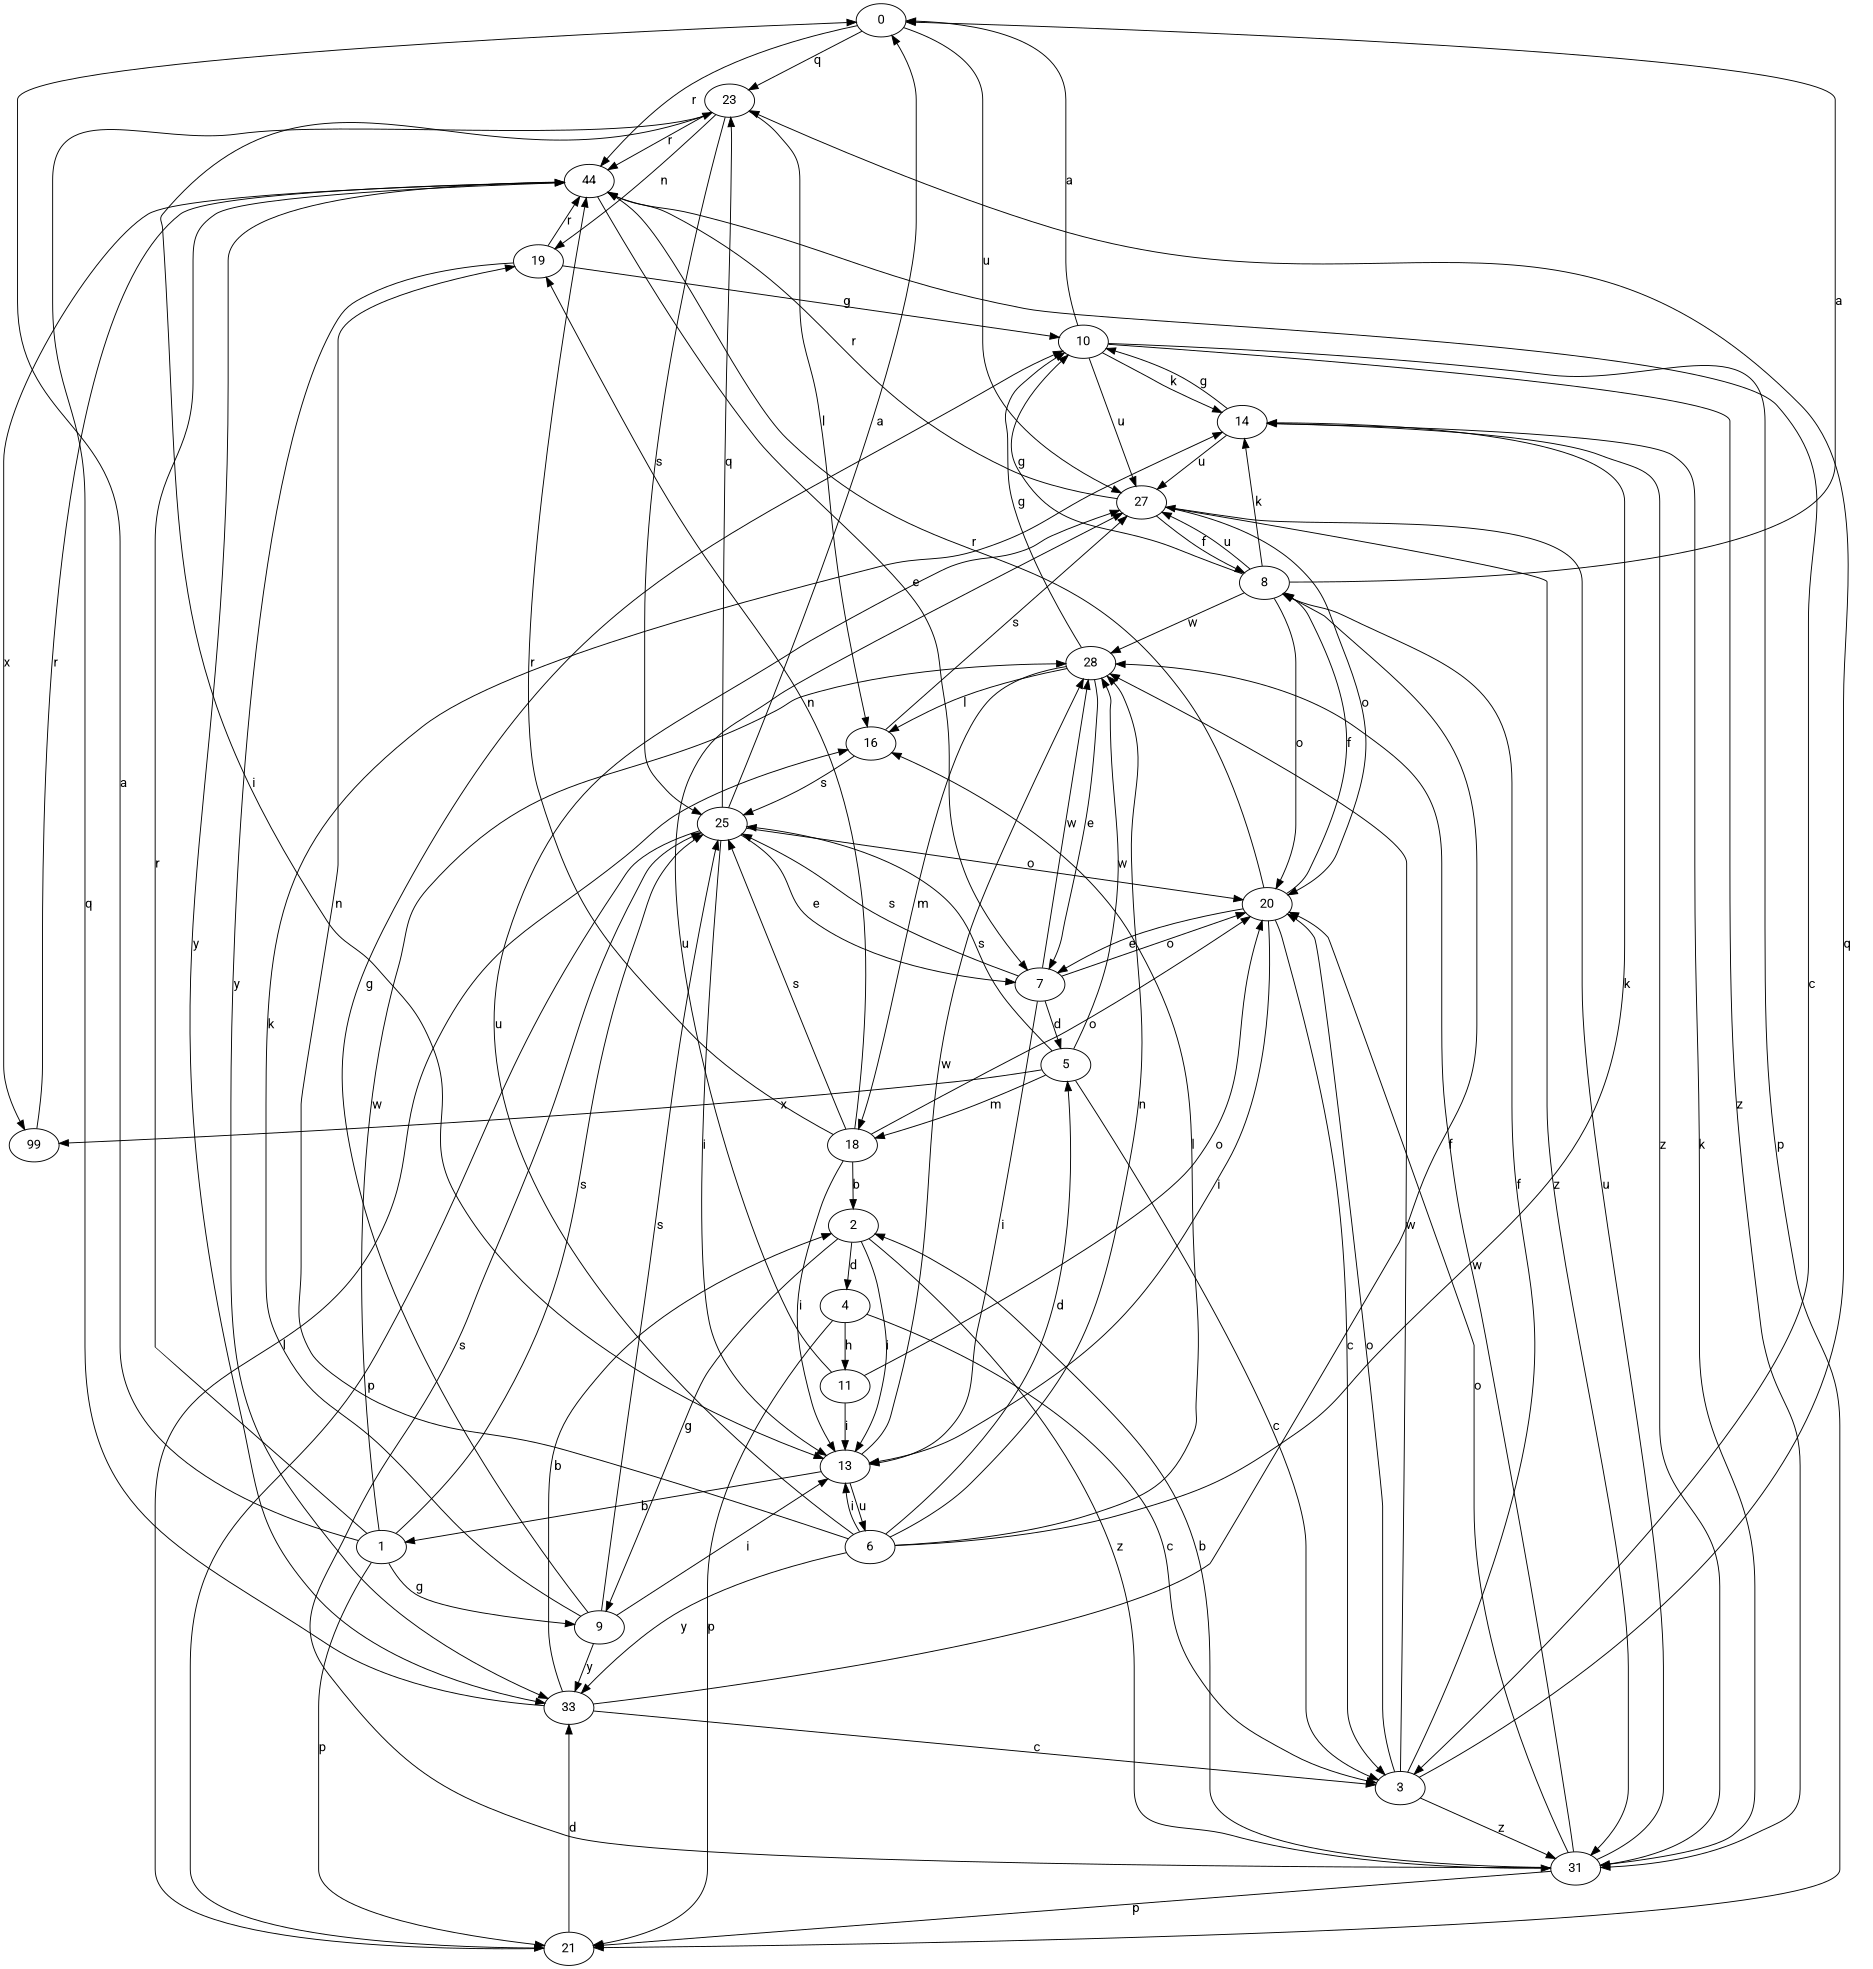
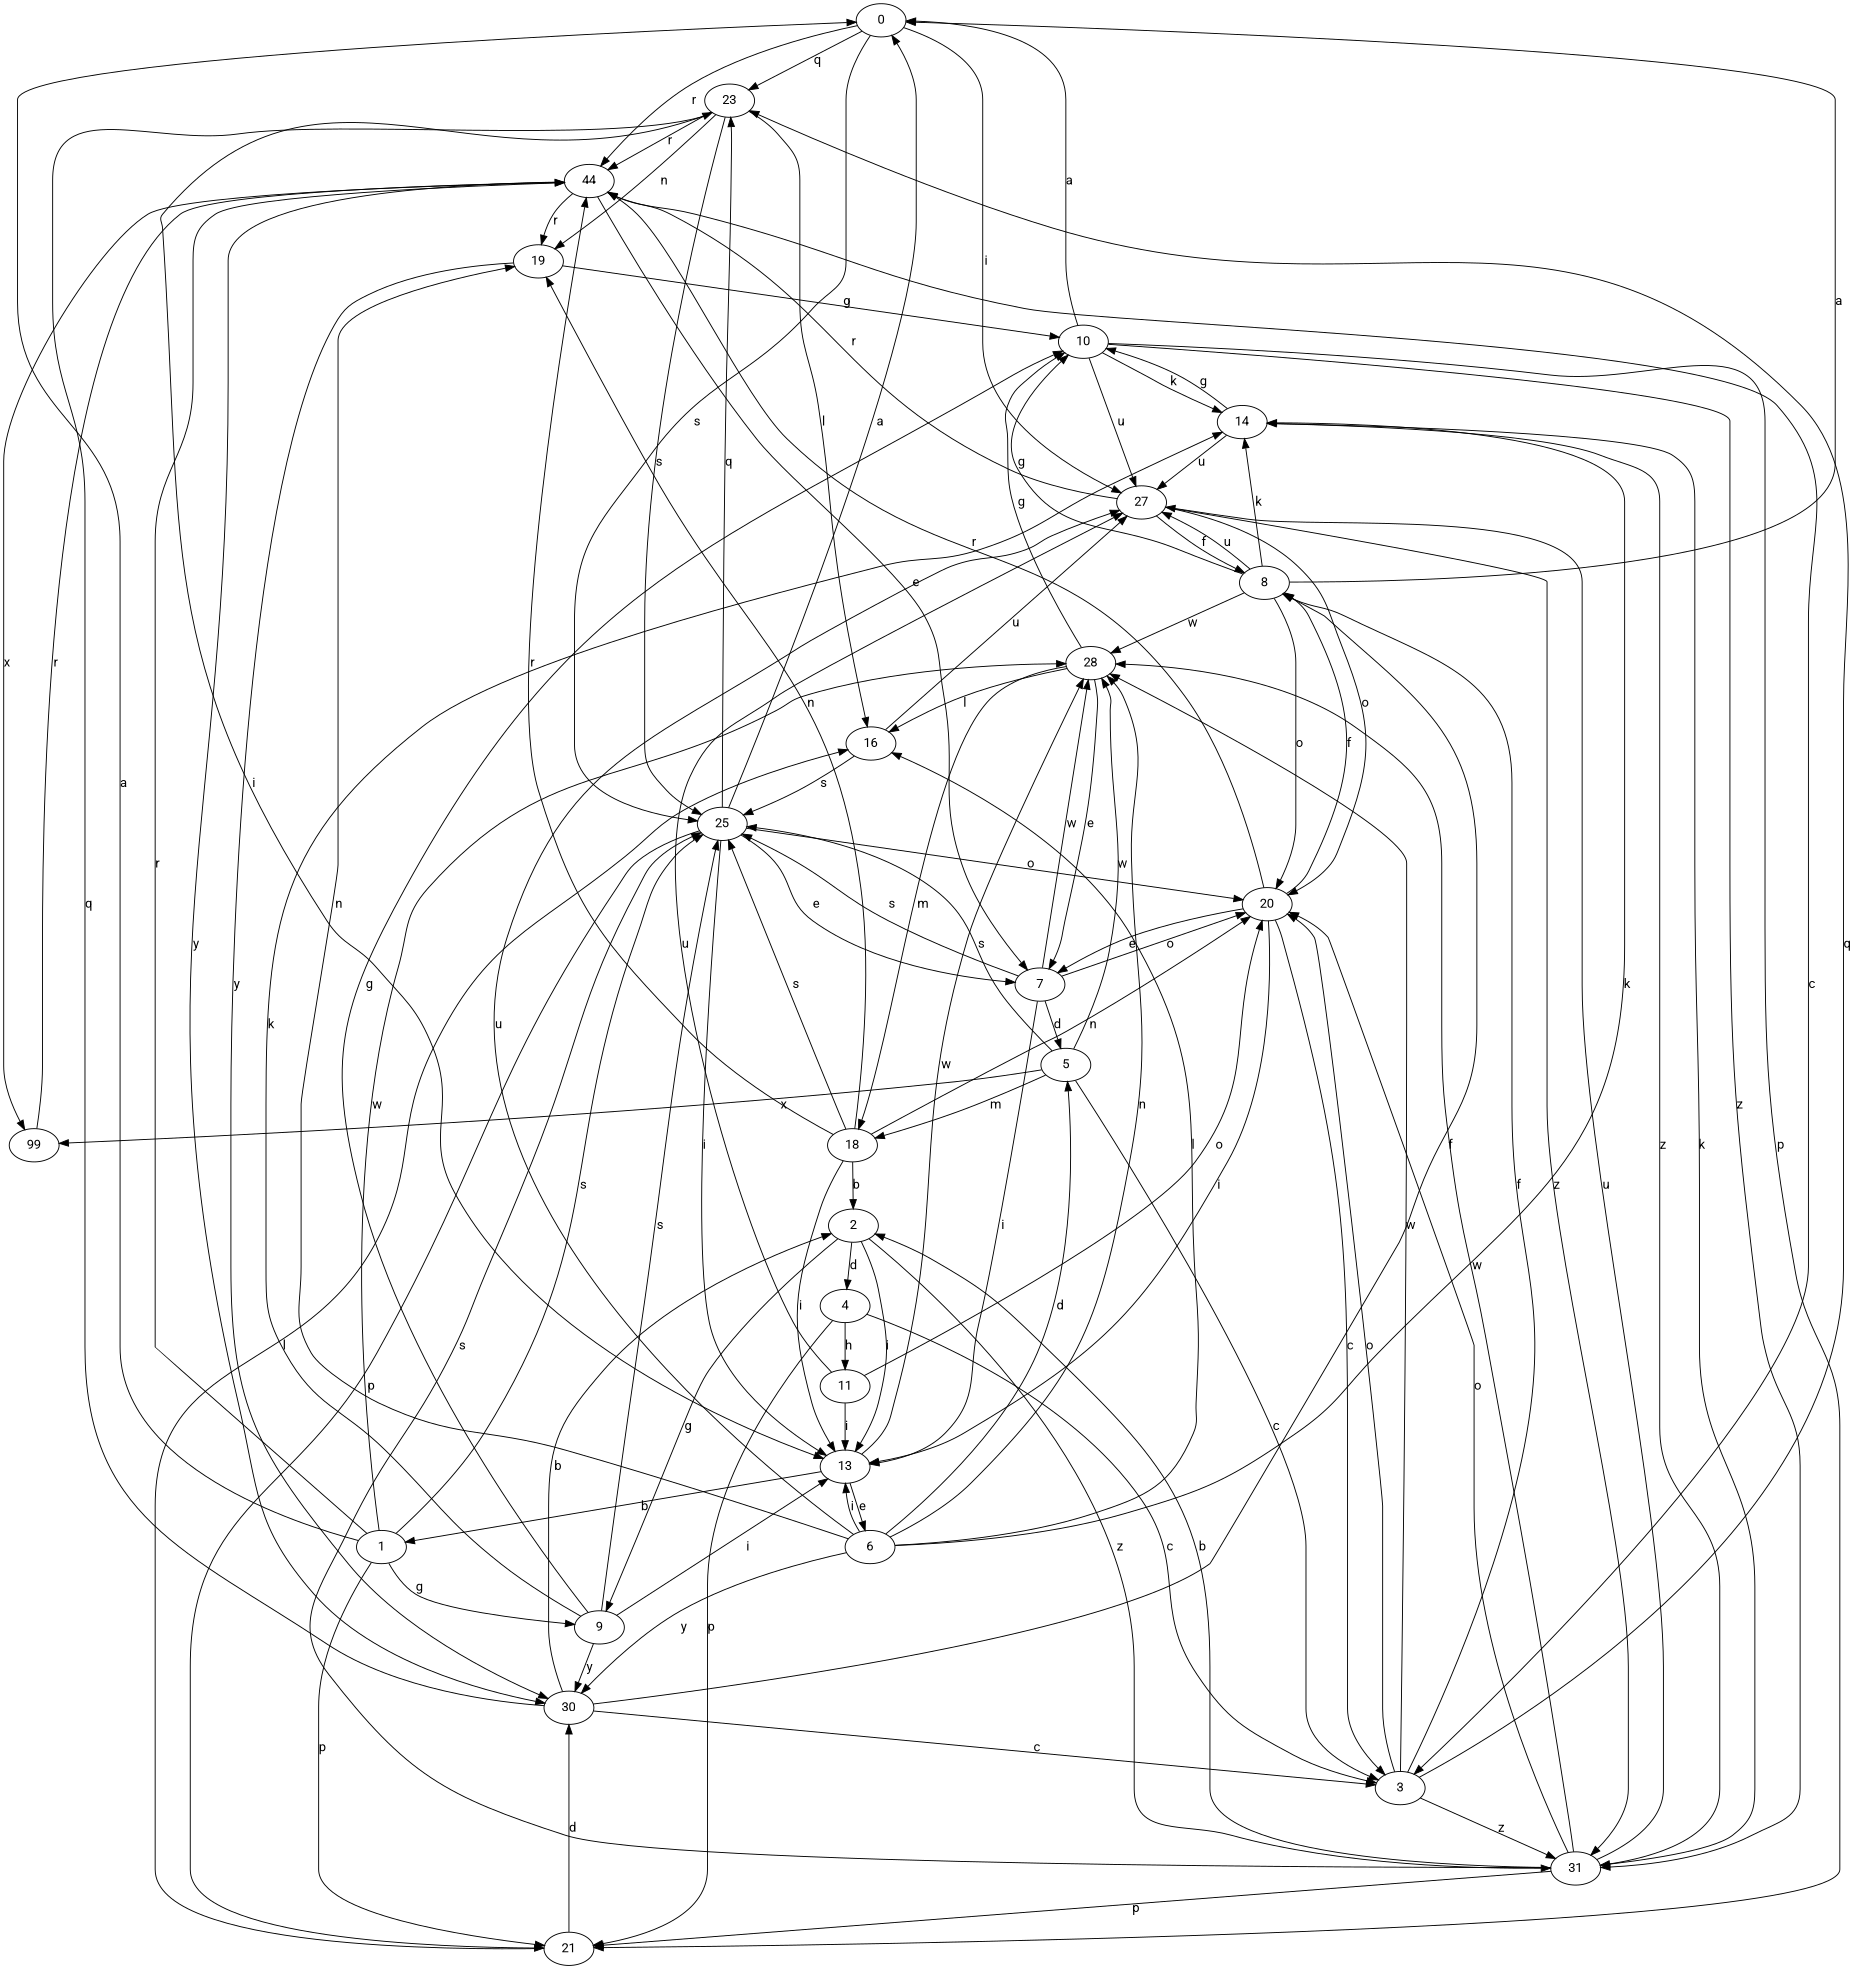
edge "19" -> "44": reversed
edge "0" -> "27": label "u" -> "i"
edge "0" -> "25": added, label "s"
edge "16" -> "27": label "s" -> "u"
edge "18" -> "20": label "o" -> "n"
edge "13" -> "6": label "u" -> "e"
node "33": label "33" -> "30"
